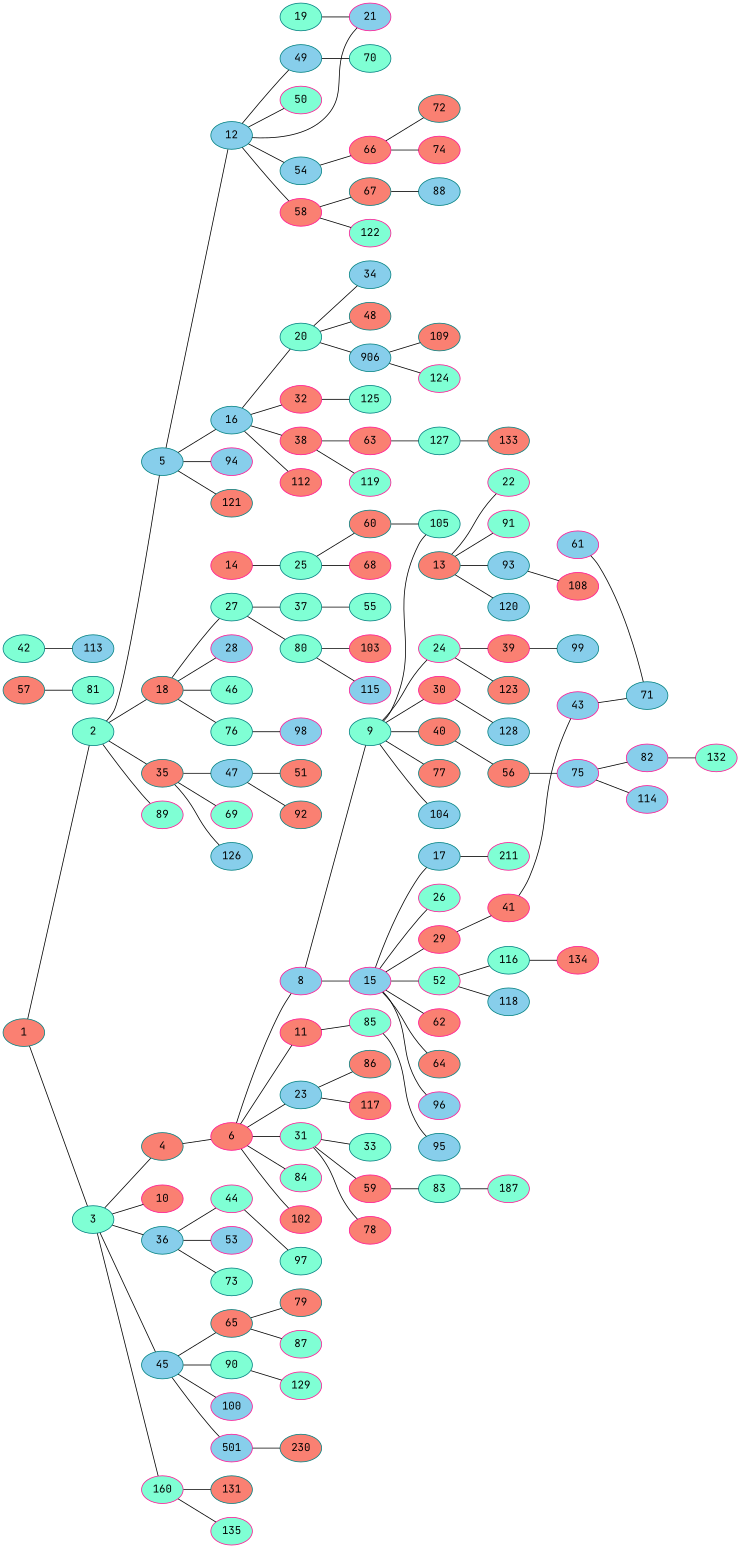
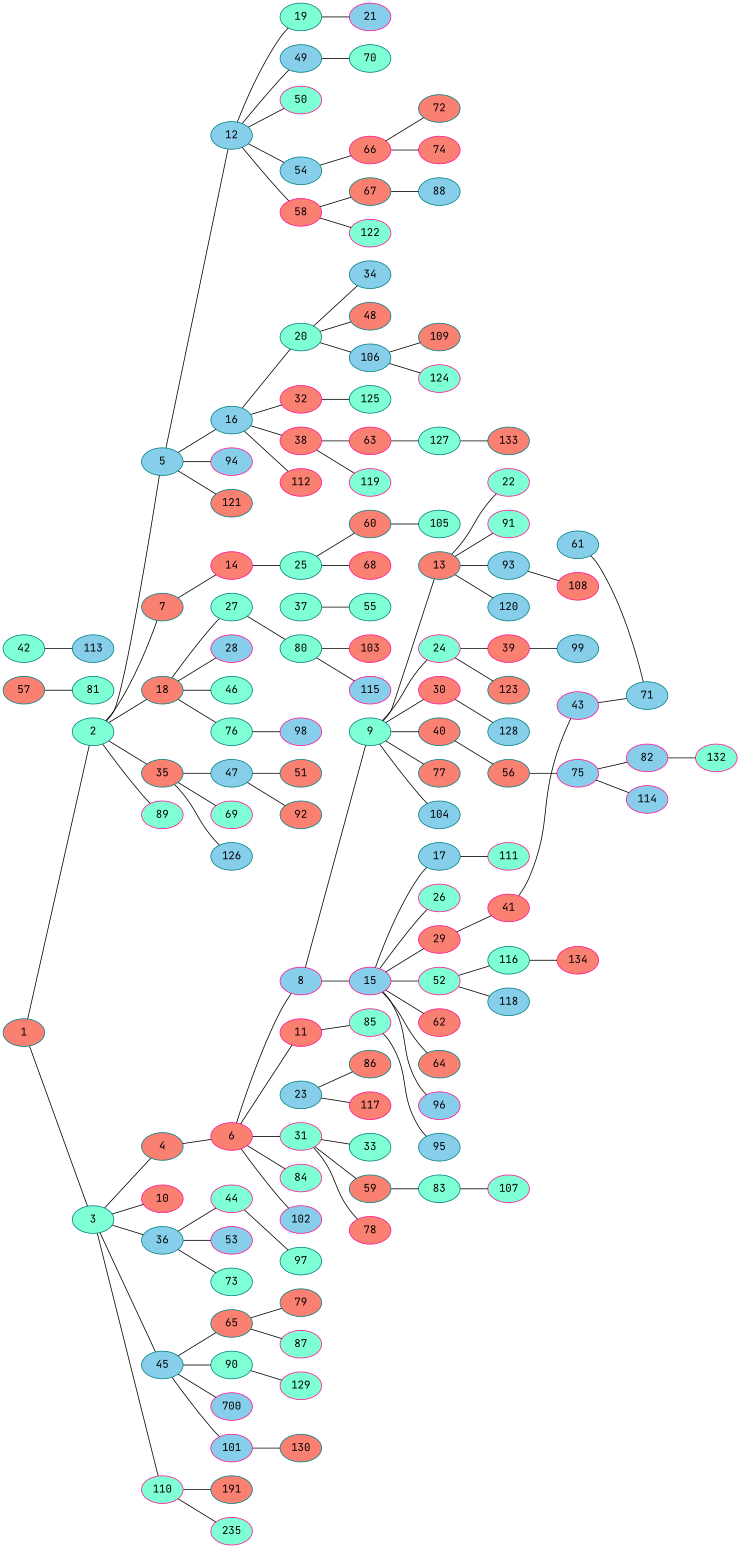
edge "21" -- "12": now "19" -- "12"
node "906": label "906" -> "106"
node "61": color deeppink -> teal
node "7": added
edge "27" -- "37": removed
edge "105" -- "9": now "13" -- "9"
node "211": label "211" -> "111"
edge "23" -- "6": removed
node "59": color deeppink -> teal
node "187": label "187" -> "107"
node "102": fillcolor salmon -> skyblue
node "100": label "100" -> "700"
node "501": label "501" -> "101"
node "230": label "230" -> "130"
node "160": label "160" -> "110"
node "131": label "131" -> "191"
node "135": label "135" -> "235"
